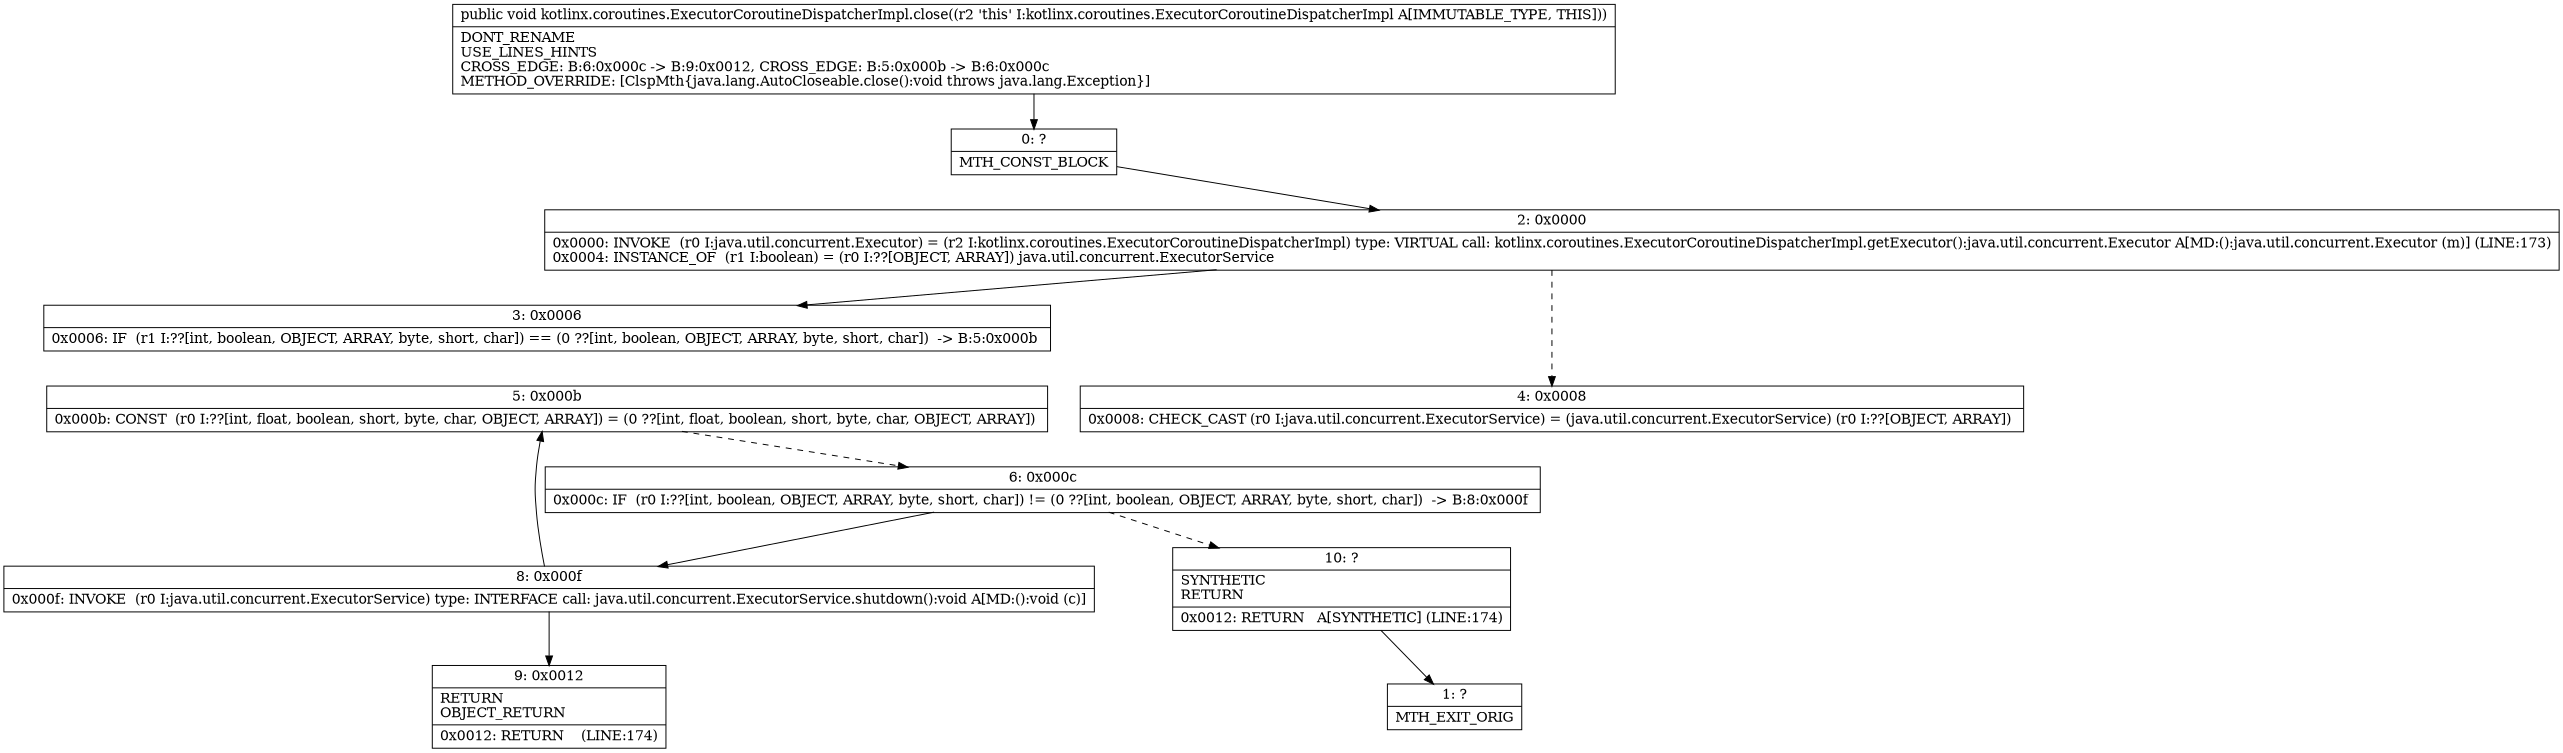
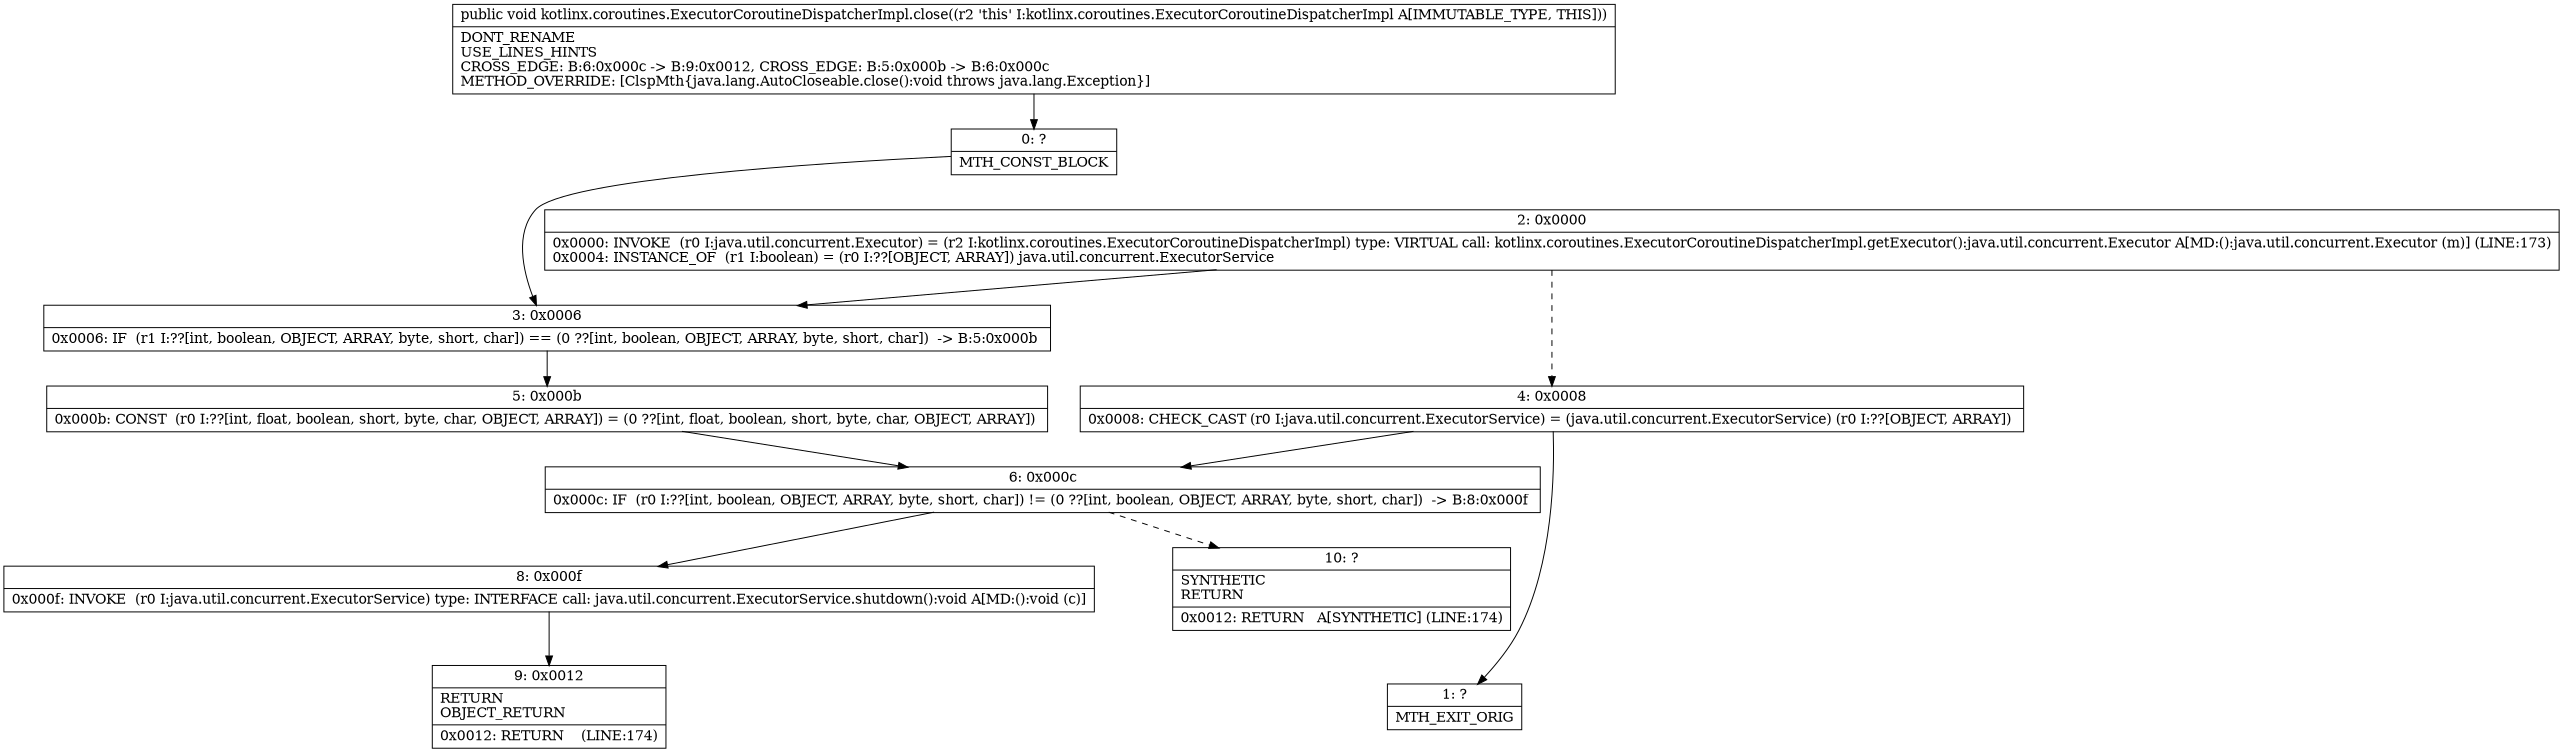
edge "0: ?" -> "2: 0x0000": now "0: ?" -> "3: 0x0006"
edge "5: 0x000b" -> "6: 0x000c": style dashed -> solid
edge "4: 0x0008" -> "6: 0x000c": added
edge "8: 0x000f" -> "5: 0x000b": now "3: 0x0006" -> "5: 0x000b"
edge "10: ?" -> "1: ?": now "4: 0x0008" -> "1: ?"
